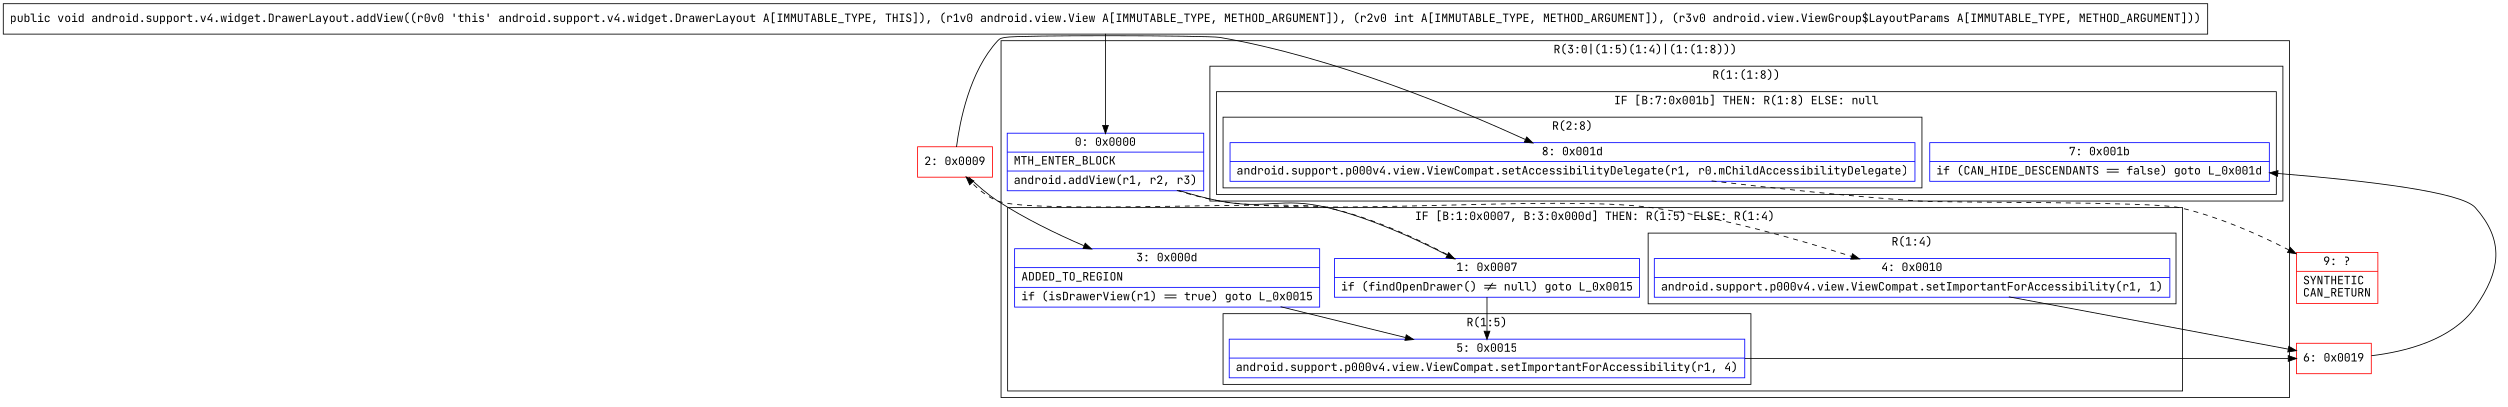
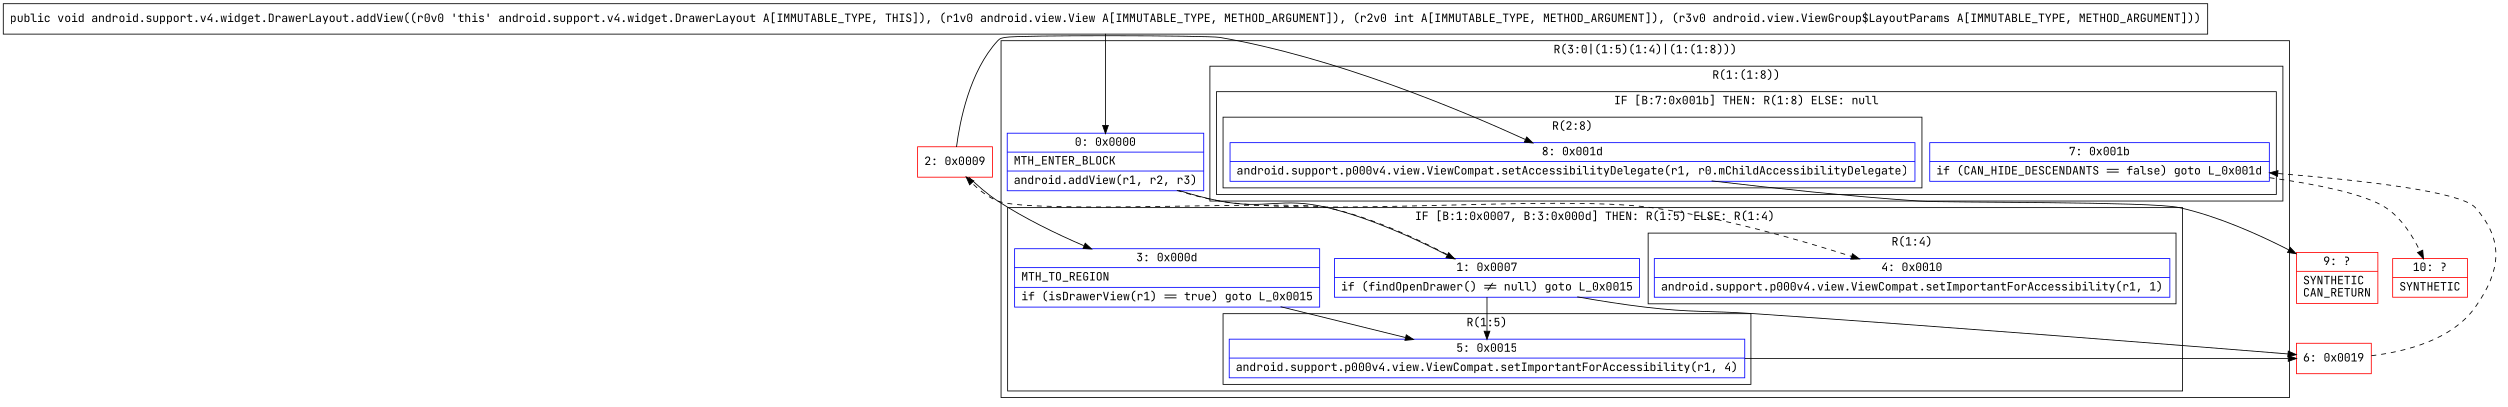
edge "8: 0x001d" -> "9: ?": style dashed -> solid
edge "6: 0x0019" -> "7: 0x001b": style solid -> dashed
node "3: 0x000d": text "ADDED_TO_REGION" -> "MTH_TO_REGION"
node "10: ?": added
edge "4: 0x0010" -> "6: 0x0019": now "1: 0x0007" -> "6: 0x0019"
